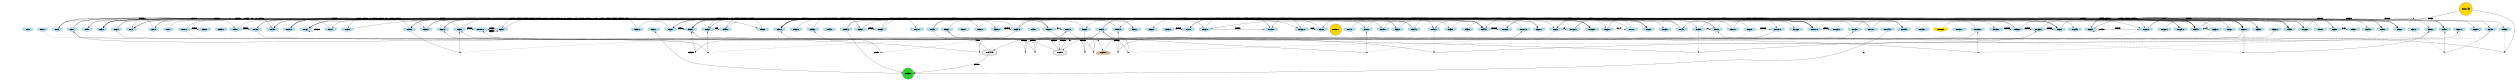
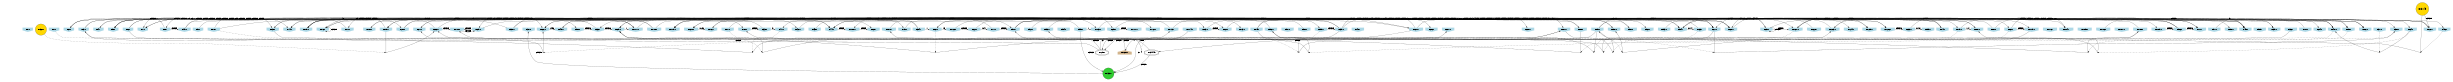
edge "#79:1" -> "#116:1": now "#79:1" -> "#82:1"
edge "#30:1" -> "#66:1": added, label "1"
edge "#48:1" -> "#15:1": added, label "65535"
node "#106:1": fillcolor gold -> lightblue
node "#97:1": added
